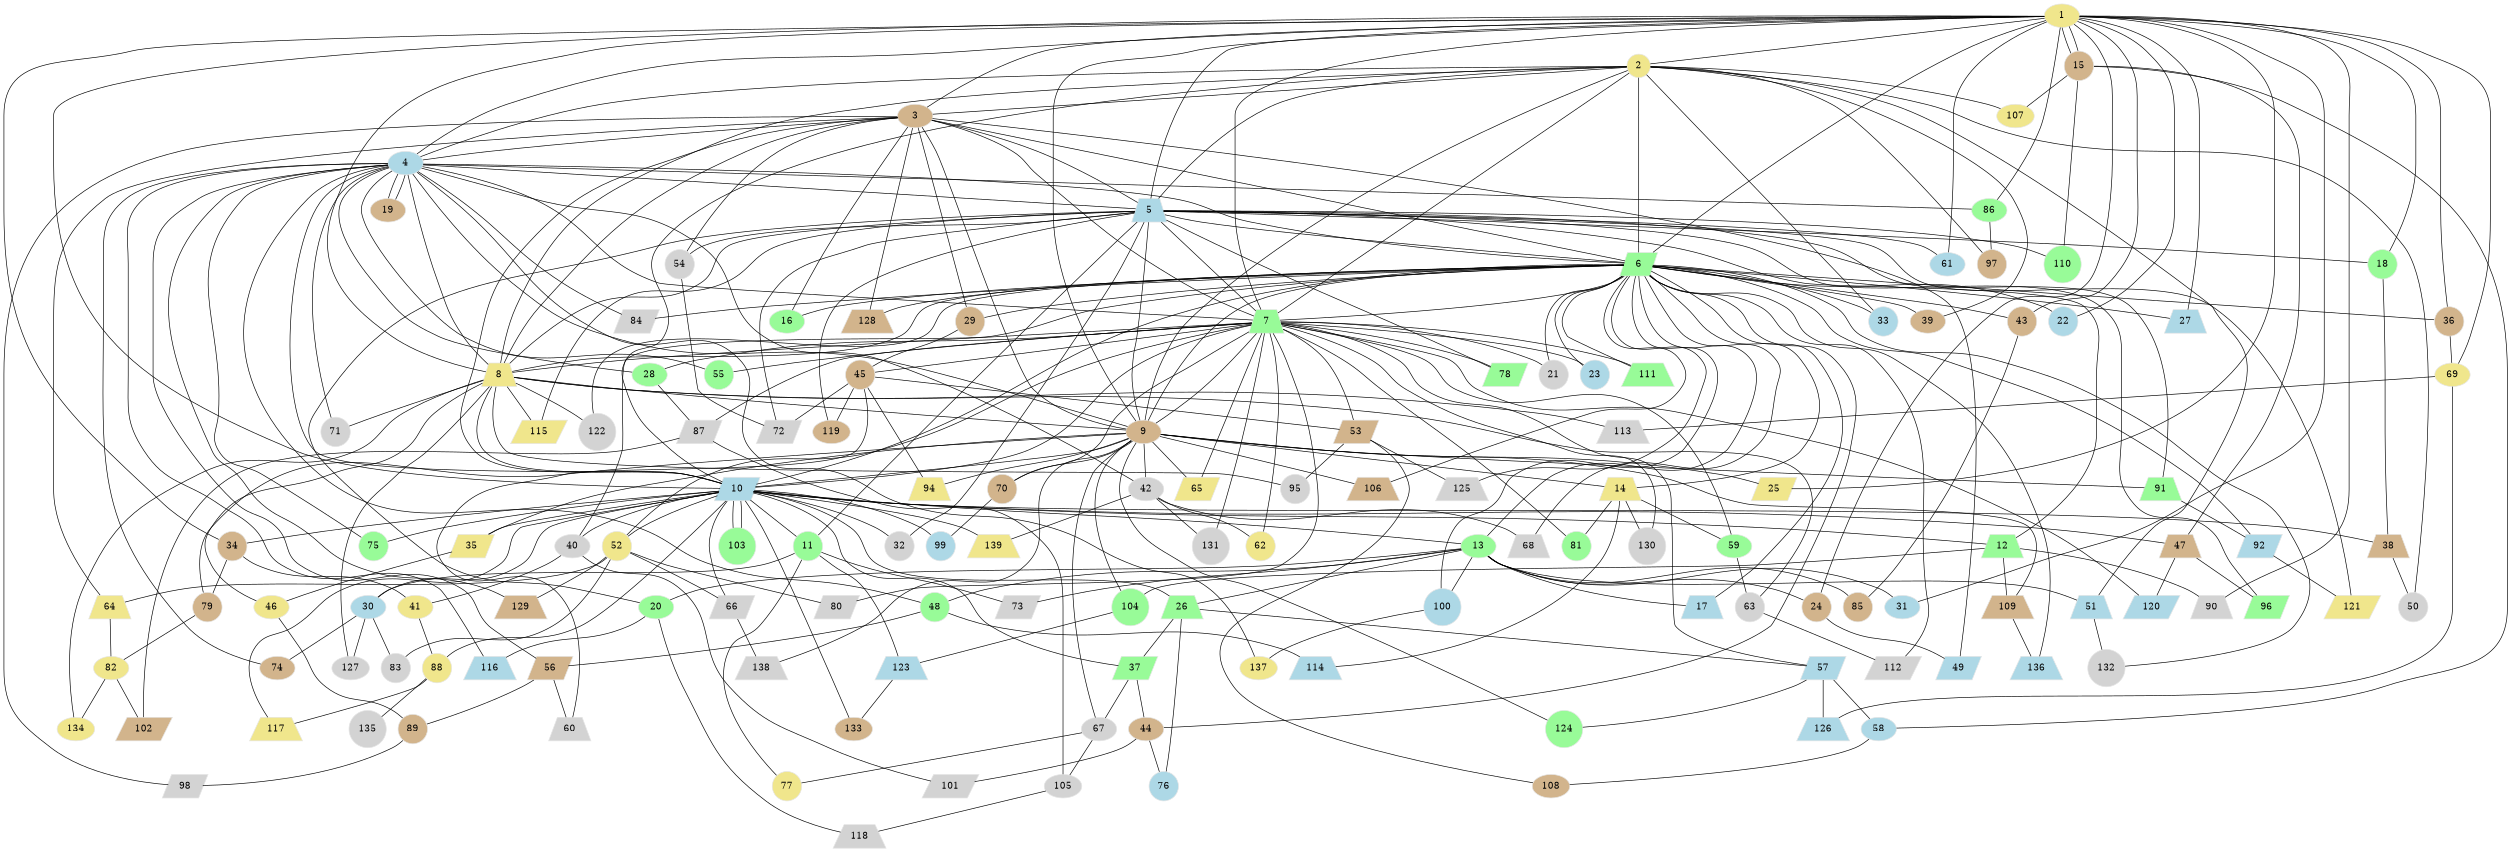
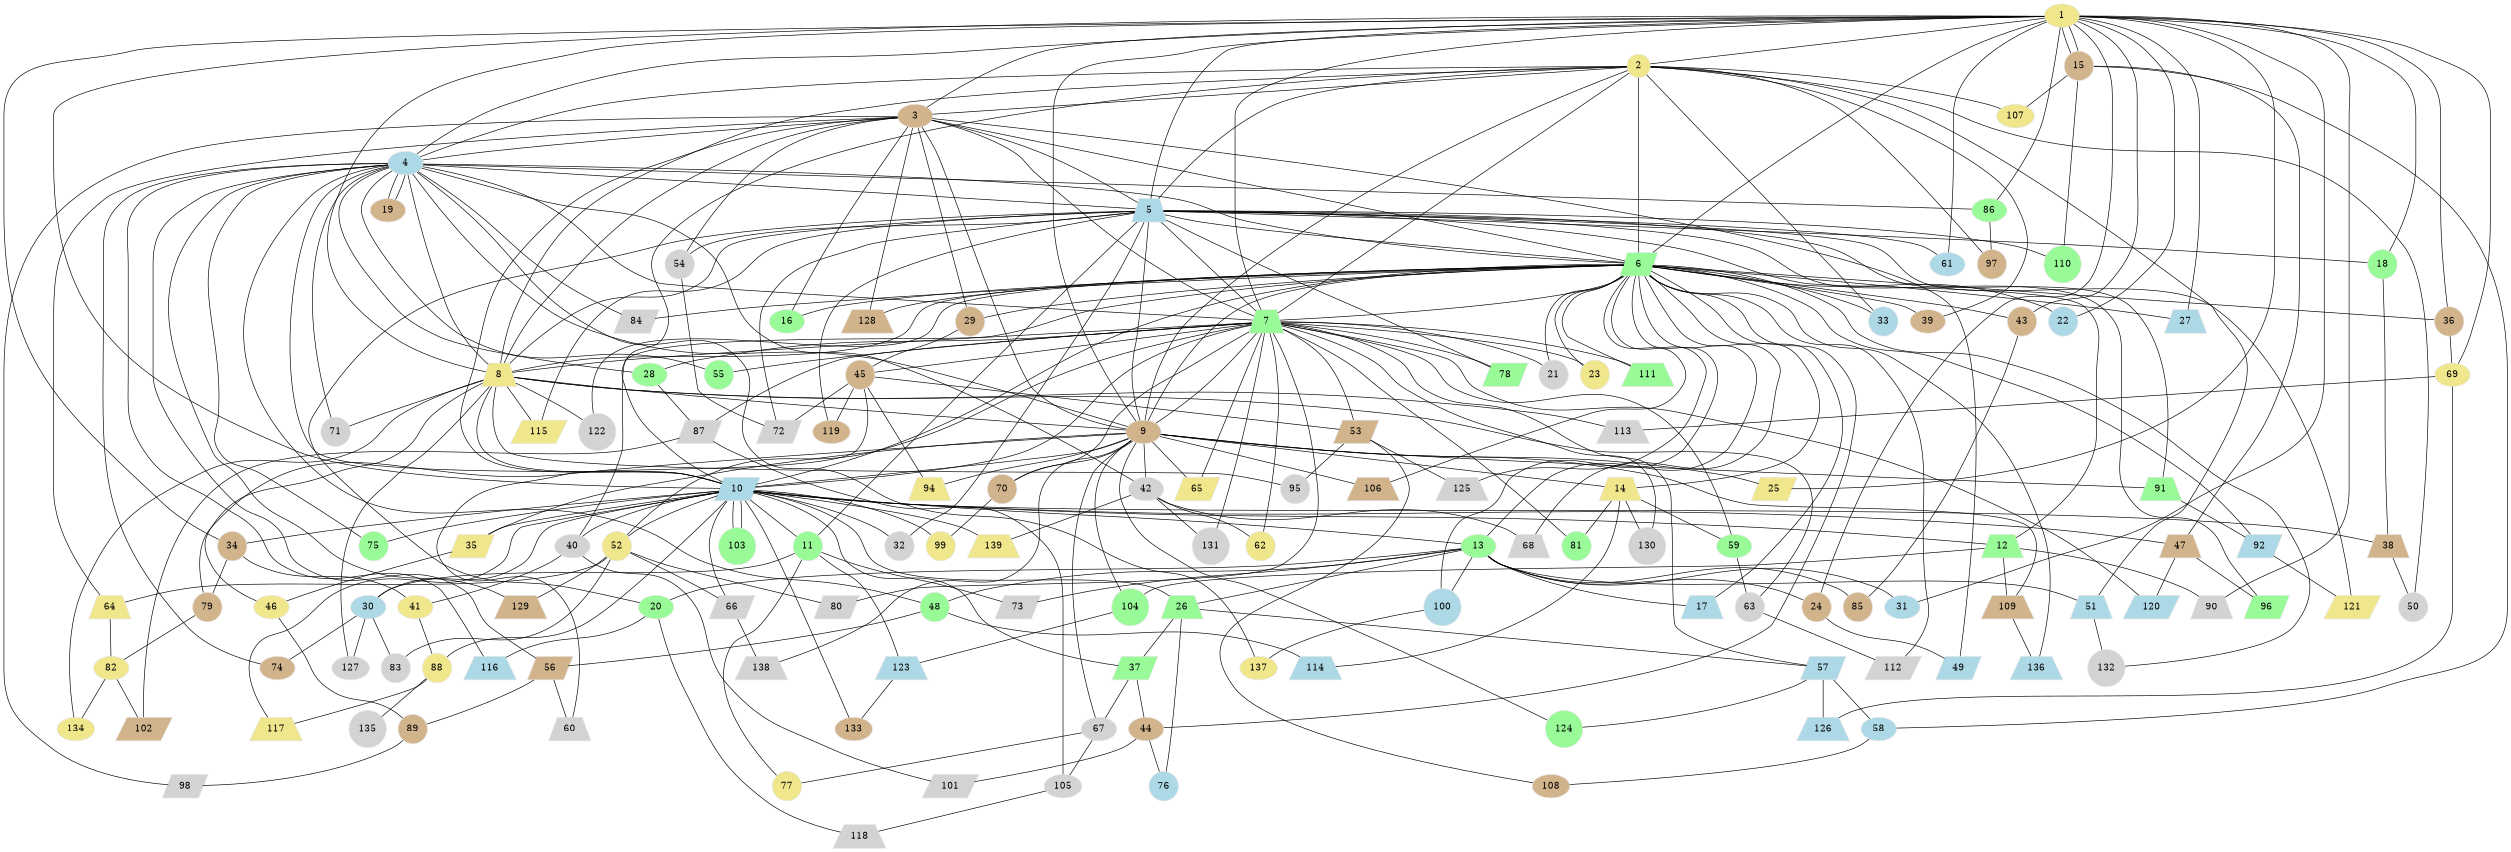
node "23": fillcolor lightblue -> khaki
node "99": fillcolor lightblue -> khaki
